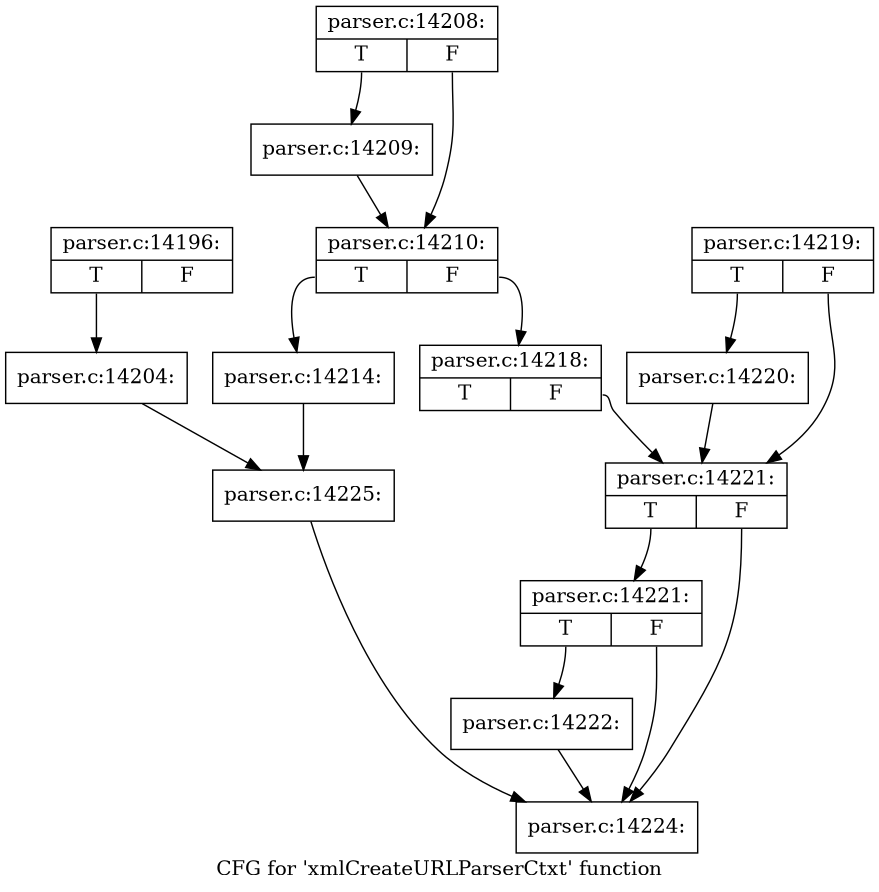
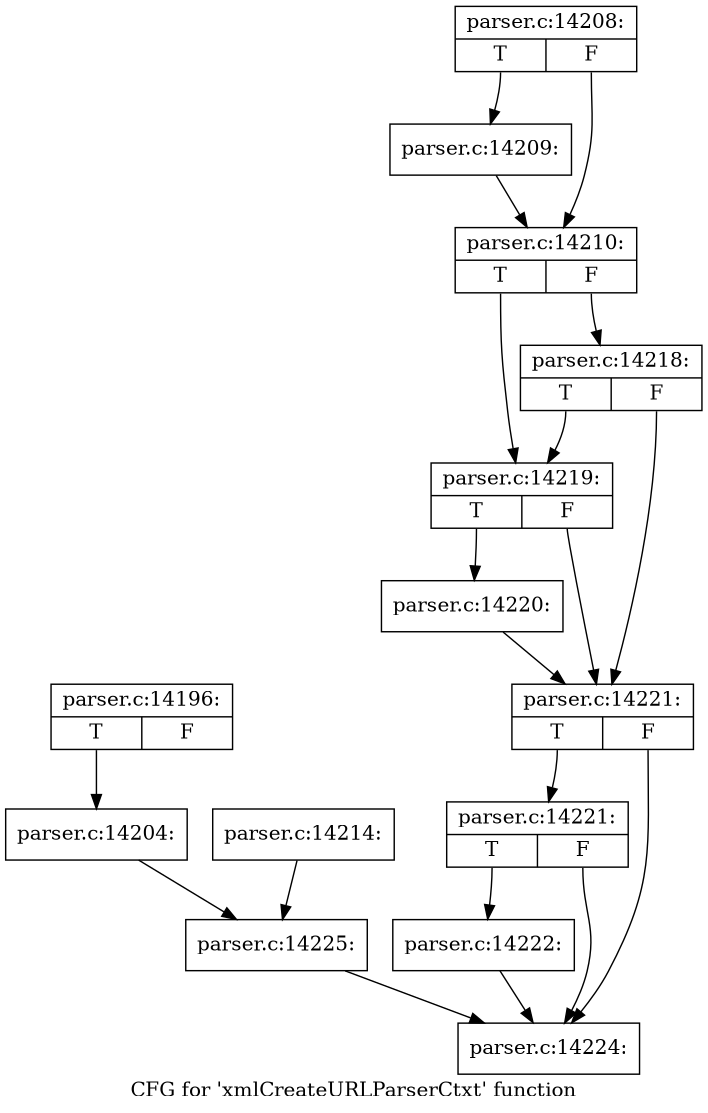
edge "parser.c:14210:" -> "parser.c:14214:": now "parser.c:14210:" -> "parser.c:14219:"
edge "parser.c:14218:" -> "parser.c:14219:": added
